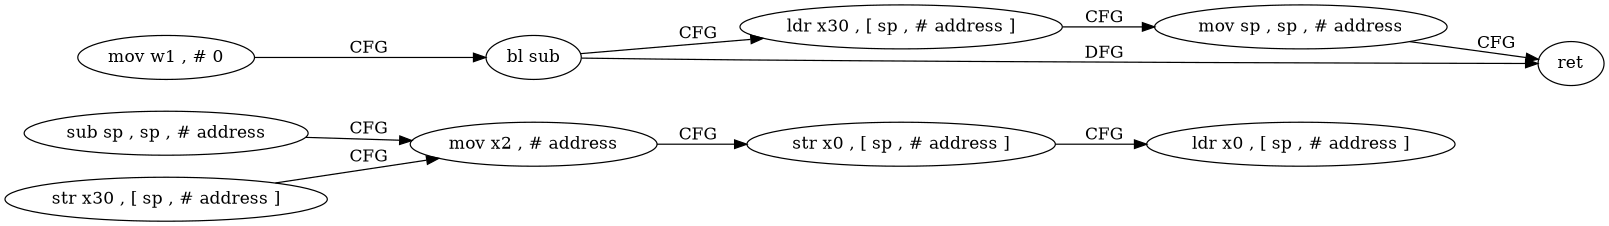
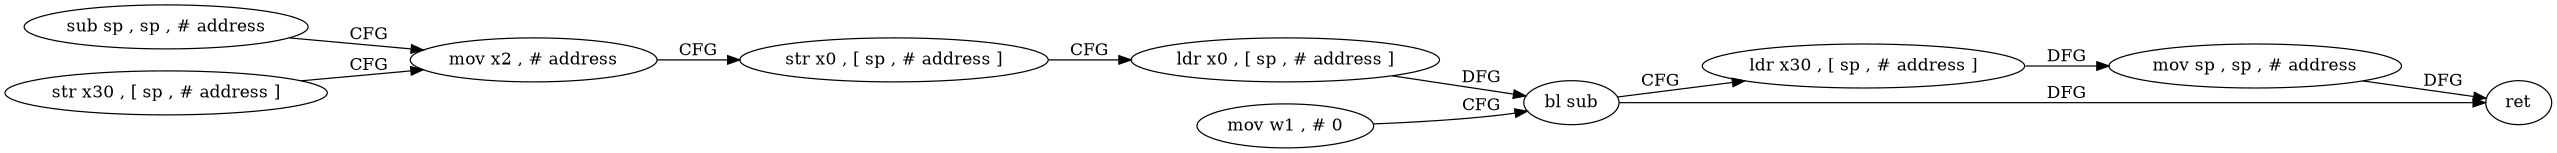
edge "ldr x30 , [ sp , # address ]" -> "mov sp , sp , # address": label "CFG" -> "DFG"
edge "mov sp , sp , # address" -> "ret": label "CFG" -> "DFG"
edge "ldr x0 , [ sp , # address ]" -> "bl sub": added, label "DFG"
